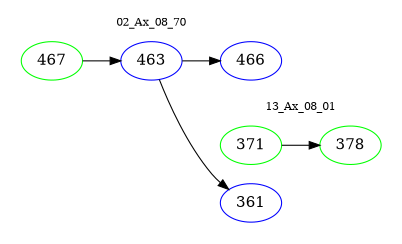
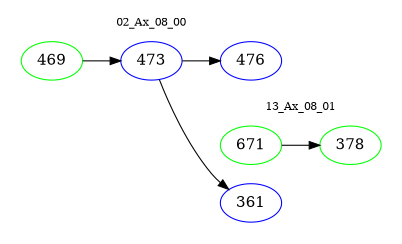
cluster "02_Ax_08_70": label "02_Ax_08_70" -> "02_Ax_08_00"
node "467": label "467" -> "469"
node "463": label "463" -> "473"
node "466": label "466" -> "476"
node "371": label "371" -> "671"
